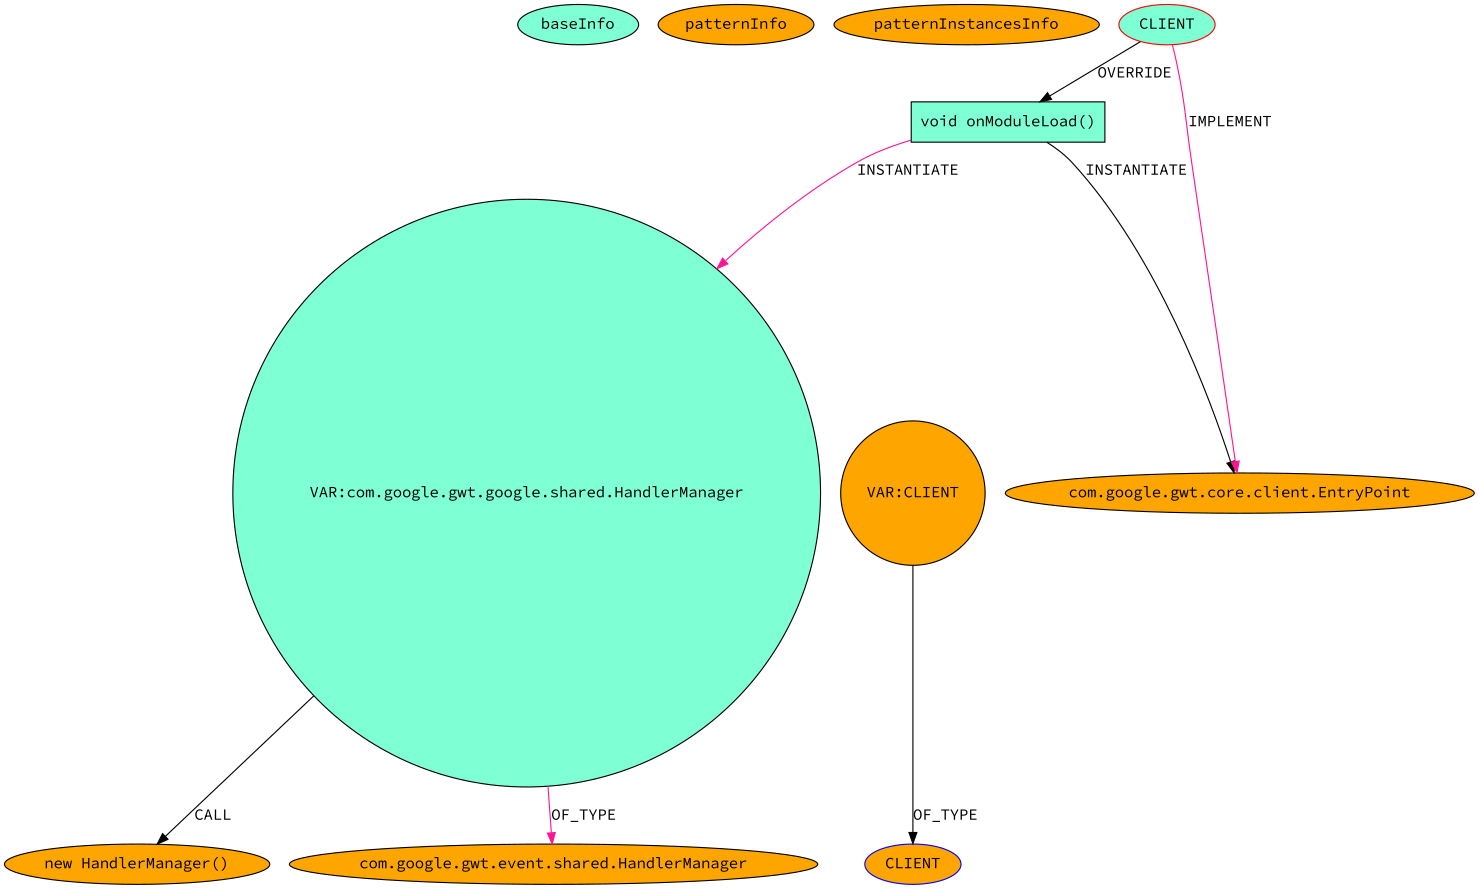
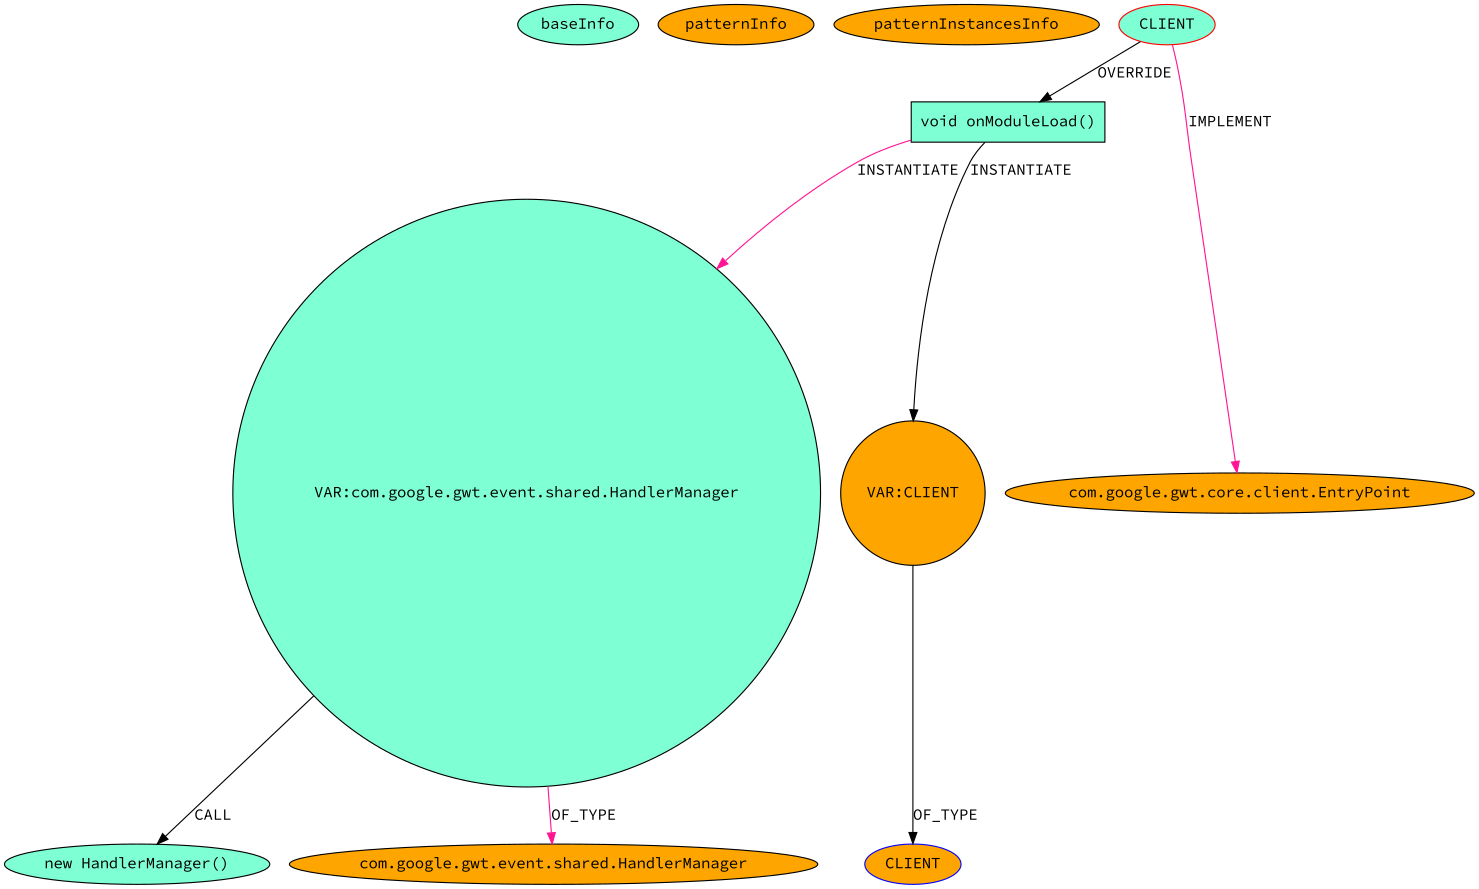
edge "void onModuleLoad()" -> "com.google.gwt.core.client.EntryPoint": now "void onModuleLoad()" -> "VAR:CLIENT"
node "VAR:com.google.gwt.google.shared.HandlerManager": label "VAR:com.google.gwt.google.shared.HandlerManager" -> "VAR:com.google.gwt.event.shared.HandlerManager"
node "new HandlerManager()": fillcolor orange -> aquamarine
